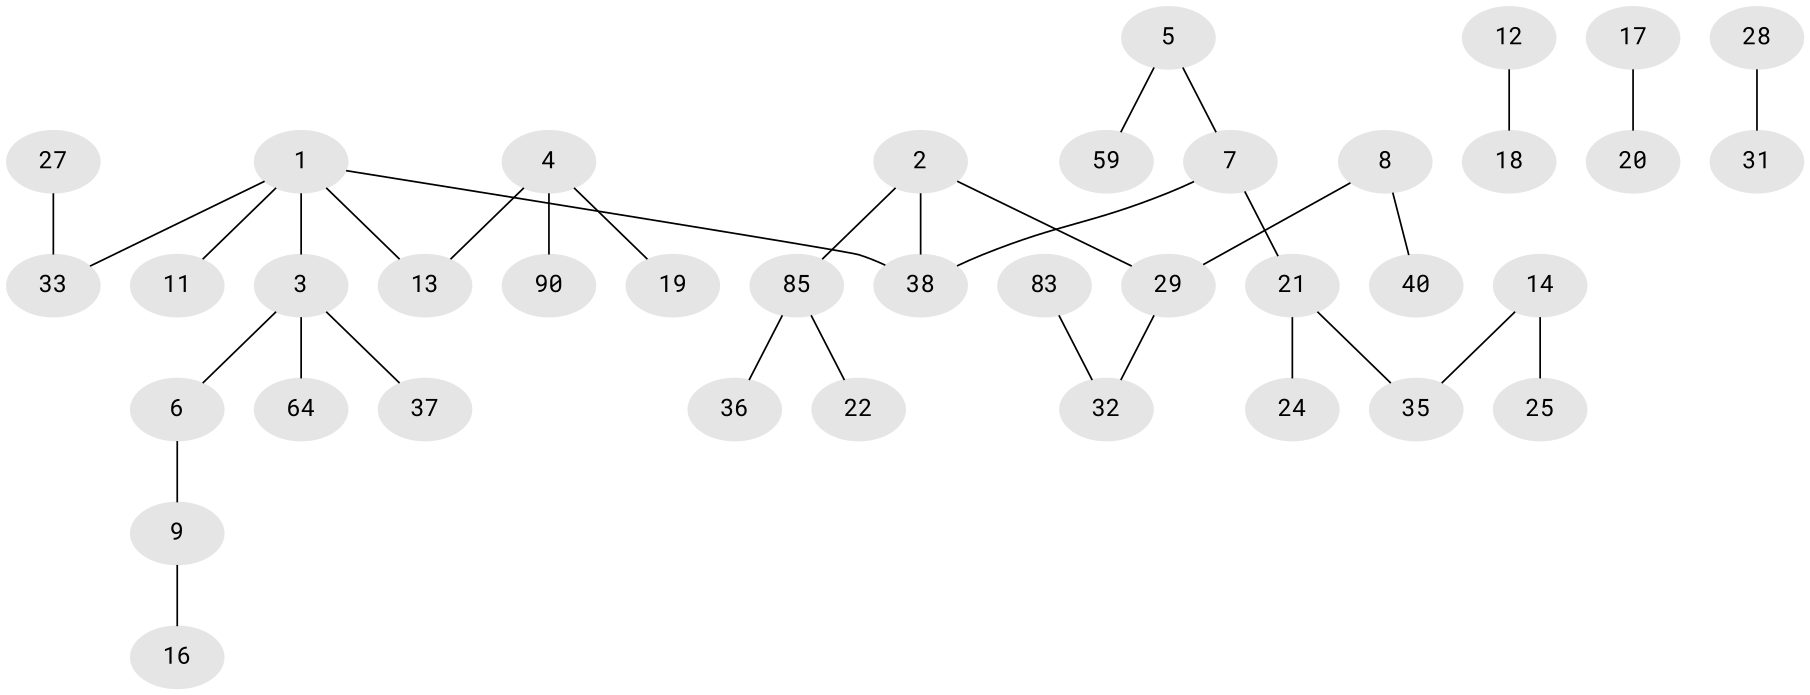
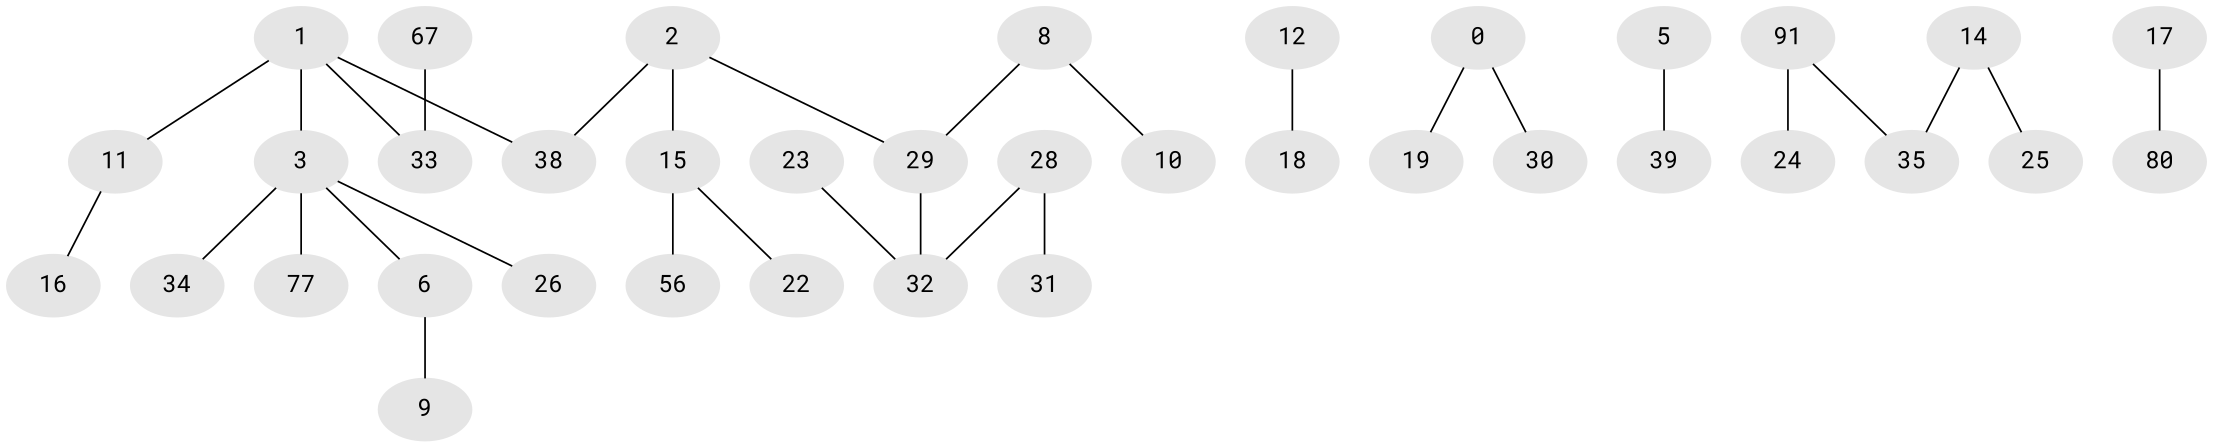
node "27": label "27" -> "67"
node "4": label "4" -> "0"
node "59": label "59" -> "39"
node "7": removed
node "20": label "20" -> "80"
edge "28" -- "32": added
node "13": removed
node "90": label "90" -> "30"
node "26": added
node "85": label "85" -> "15"
node "83": label "83" -> "23"
node "21": label "21" -> "91"
node "40": label "40" -> "10"
node "64": label "64" -> "34"
node "37": label "37" -> "77"
node "36": label "36" -> "56"
edge "9" -- "16": now "11" -- "16"
